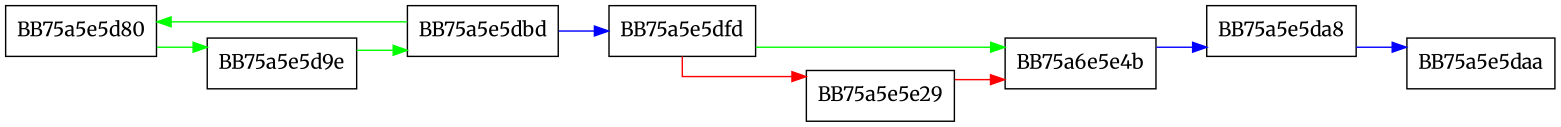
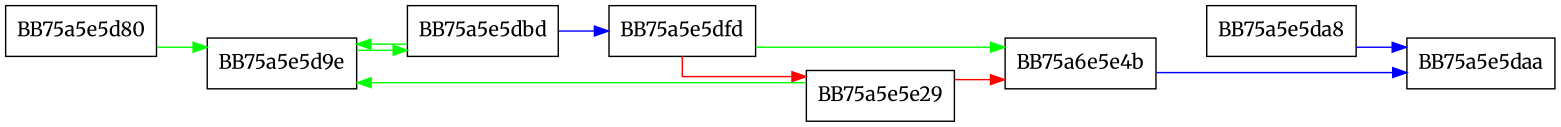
edge "BB75a5e5dbd" -> "BB75a5e5d80": now "BB75a5e5dbd" -> "BB75a5e5d9e"
edge "BB75a6e5e4b" -> "BB75a5e5da8": now "BB75a6e5e4b" -> "BB75a5e5daa"
edge "BB75a5e5e29" -> "BB75a5e5d9e": added
